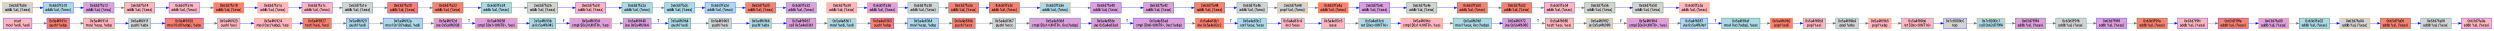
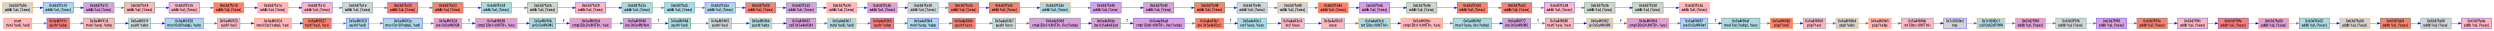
edge "0x63d7fa2c addb %al, (%eax)" -> "0x63d7fa2e addb %al, (%eax)": color blue -> gray40
edge "0x63d7fa32 addb %al, (%eax)" -> "0x63d7fa34 addb %al, (%eax)": added
node "0x63d7fa48 popl %al, (%eax)": label "0x63d7fa48 popl %al, (%eax)" -> "0x63d7fa48 addb %al, (%eax)"
node "start movl %edi, %edi": color blue -> darkorange
node "0x5a4f6920 movl 0x8(%ebp), %ebx": fillcolor salmon -> lightblue
edge "0x5a4f6980 testl %esi, %esi" -> "0x5a4f6982 je 0x5a4f6989": color gray40 -> blue
node "0x5a4f69b4 popl %ebx": color teal -> darkorange
node "0x63d7f9f4 addb %al, (%eax)": color darkgreen -> darkorange
edge "0x63d7f9fc addb %al, (%eax)" -> "0x63d7f9fe addb %al, (%eax)": color gray40 -> blue
